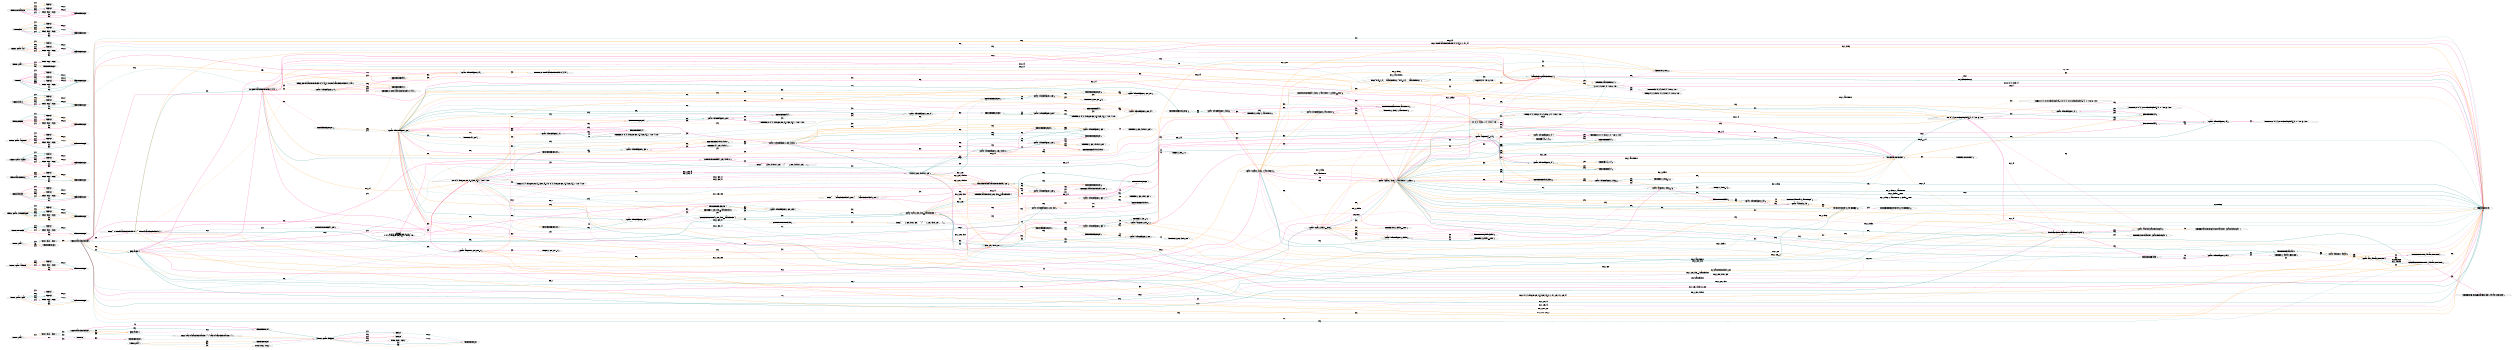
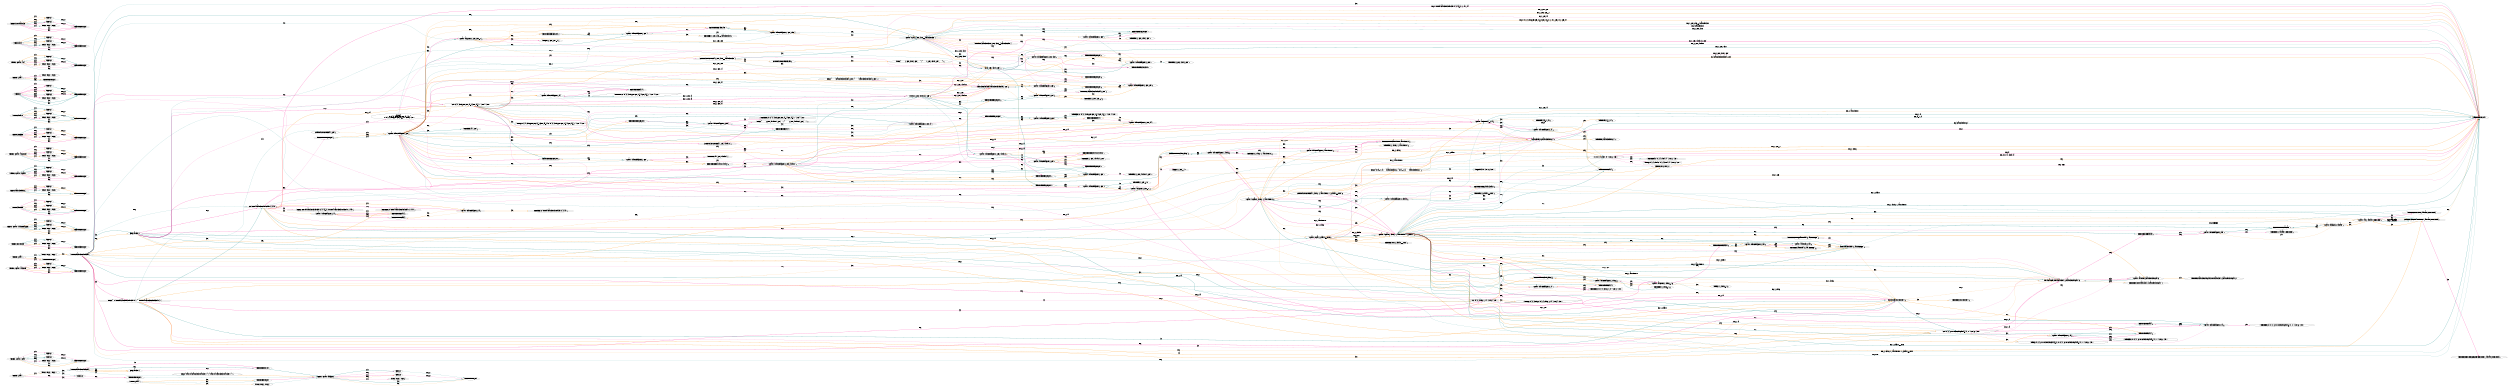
edge "(fdevent_del,fdevent_del(&s->fde, FDE_READ))" -> "(IDENTIFIER,FDE_READ,fdevent_del(&s->fde, FDE_READ))": reversed
